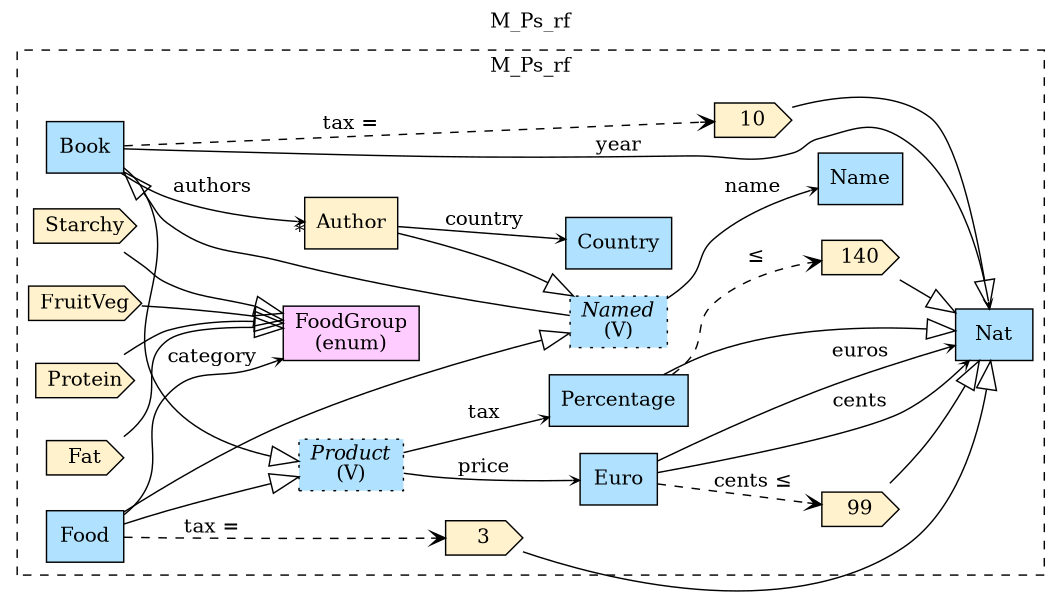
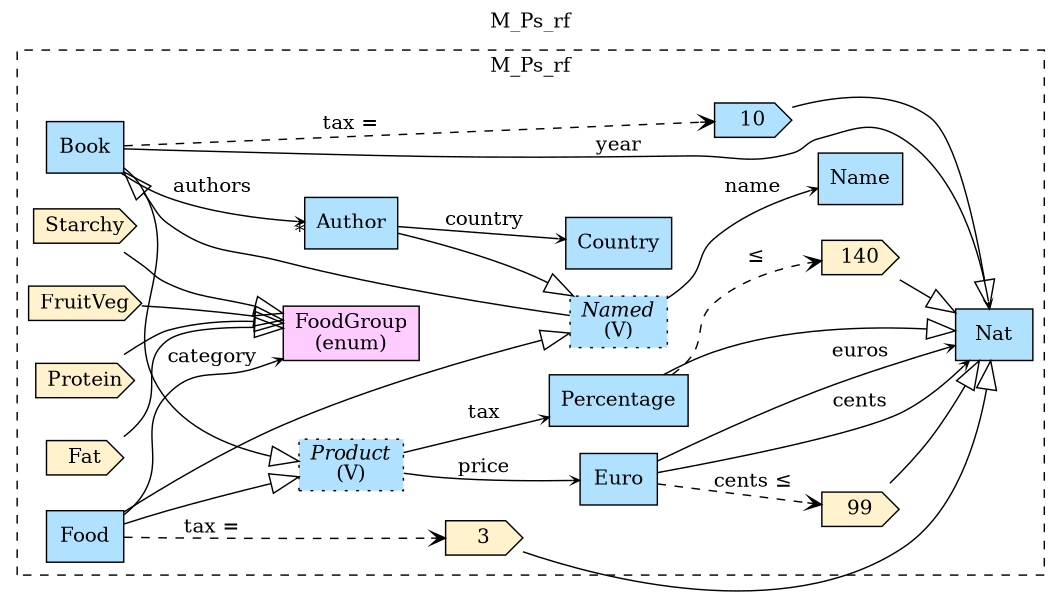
node "10": fillcolor #fff2cc -> lightskyblue1
node "Author": fillcolor #fff2cc -> lightskyblue1
